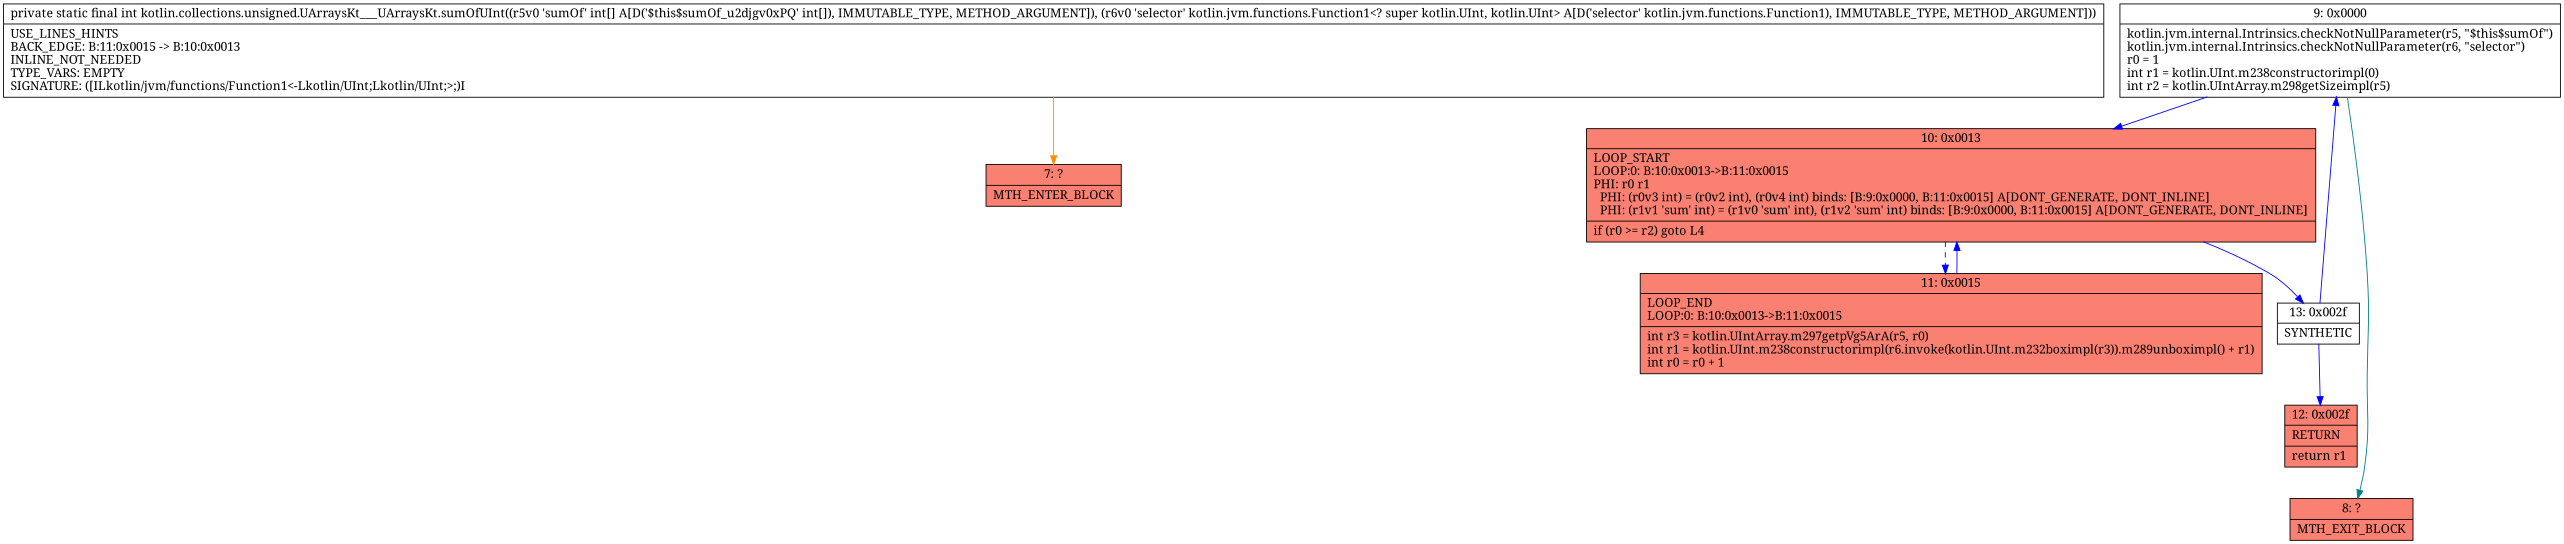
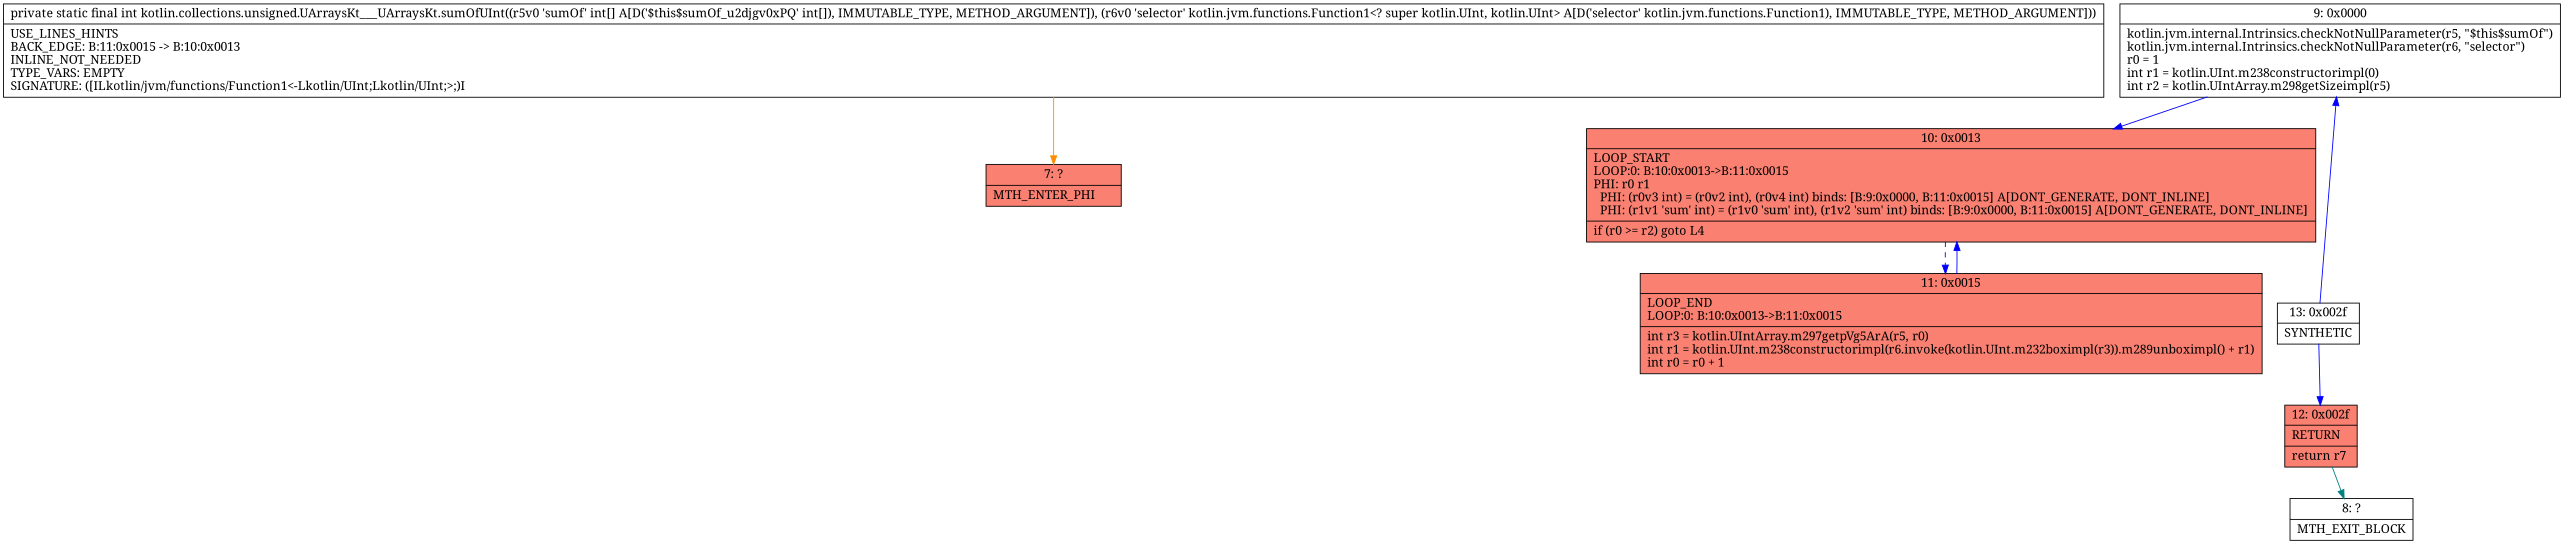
node "7: ?": text "MTH_ENTER_BLOCK" -> "MTH_ENTER_PHI"
edge "10: 0x0013" -> "13: 0x002f": removed
edge "9: 0x0000" -> "8: ?": now "12: 0x002f" -> "8: ?"
node "12: 0x002f": text "return r1" -> "return r7"
node "8: ?": fillcolor salmon -> white
